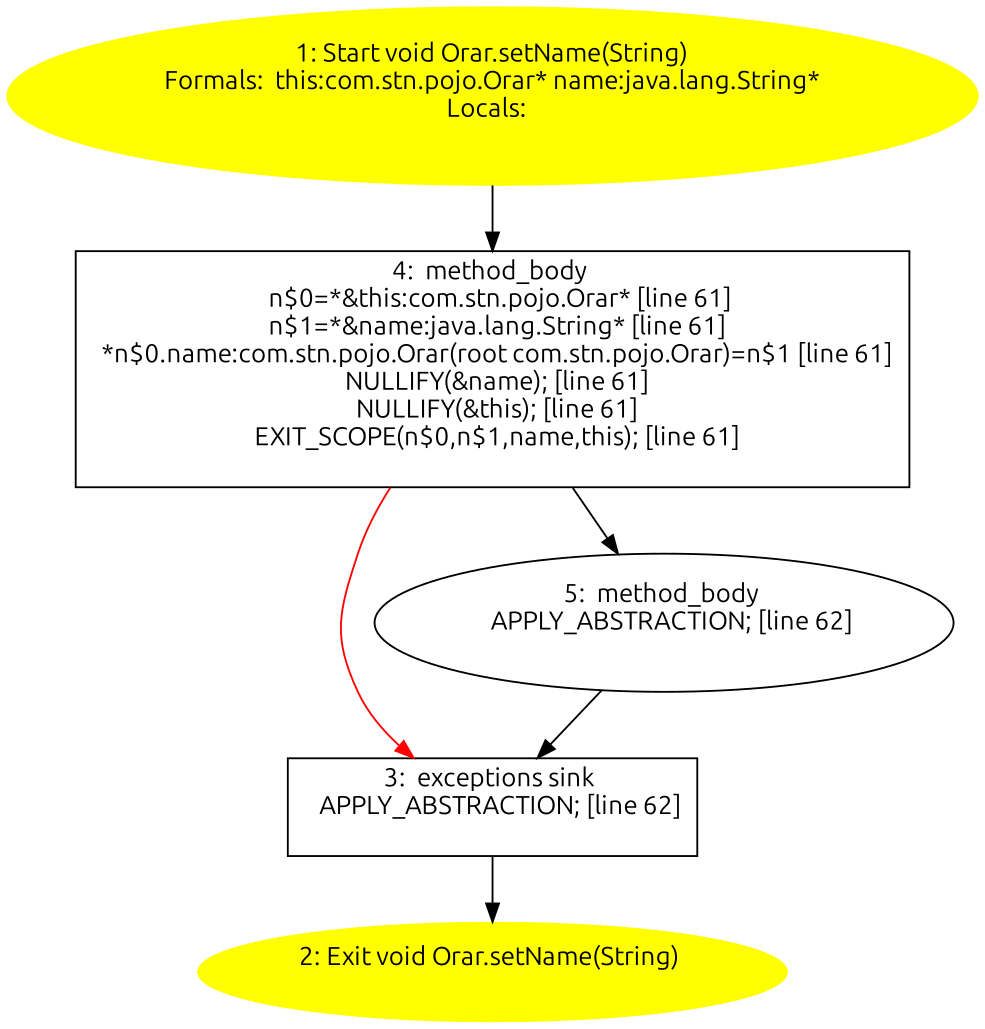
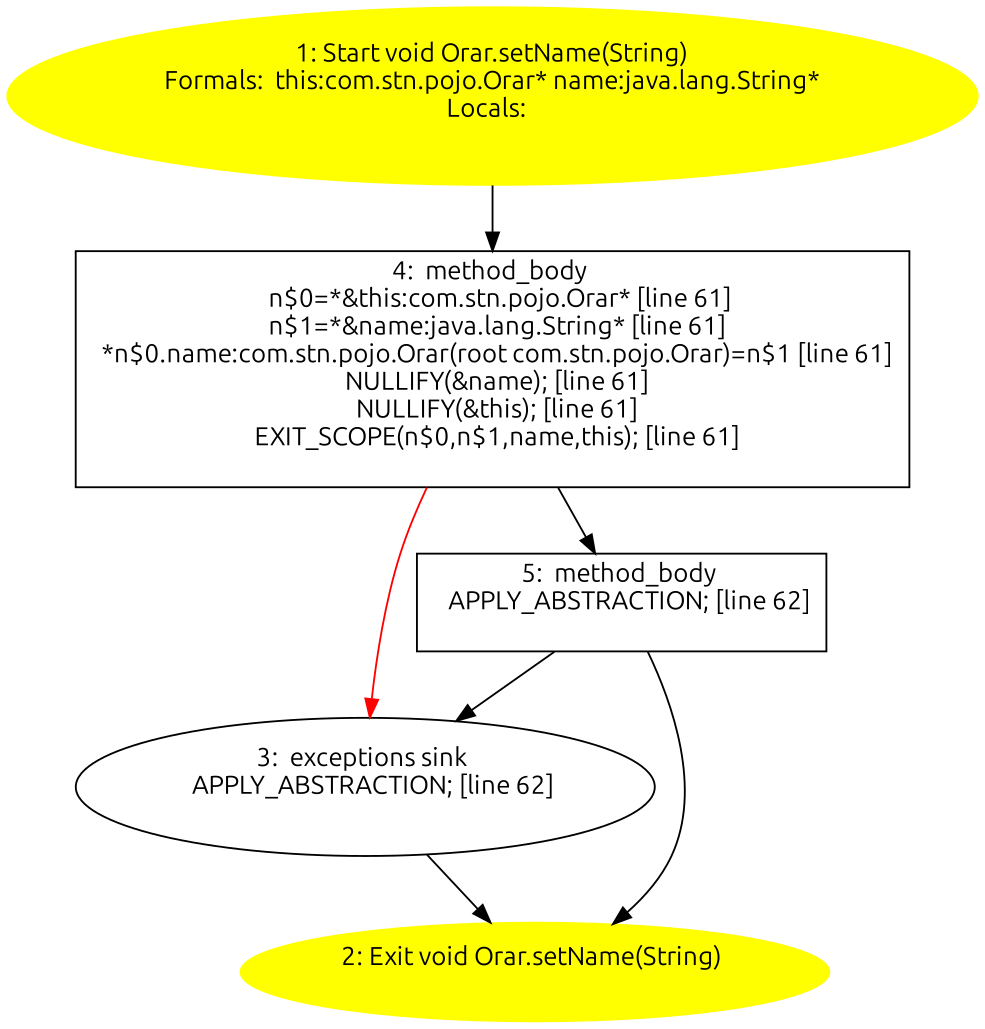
node "5:  method_body APPLY_ABSTRACTION; [line 62]": shape ellipse -> box
edge "5:  method_body APPLY_ABSTRACTION; [line 62]" -> "2: Exit void Orar.setName(String)": added
node "3:  exceptions sink APPLY_ABSTRACTION; [line 62]": shape box -> ellipse
